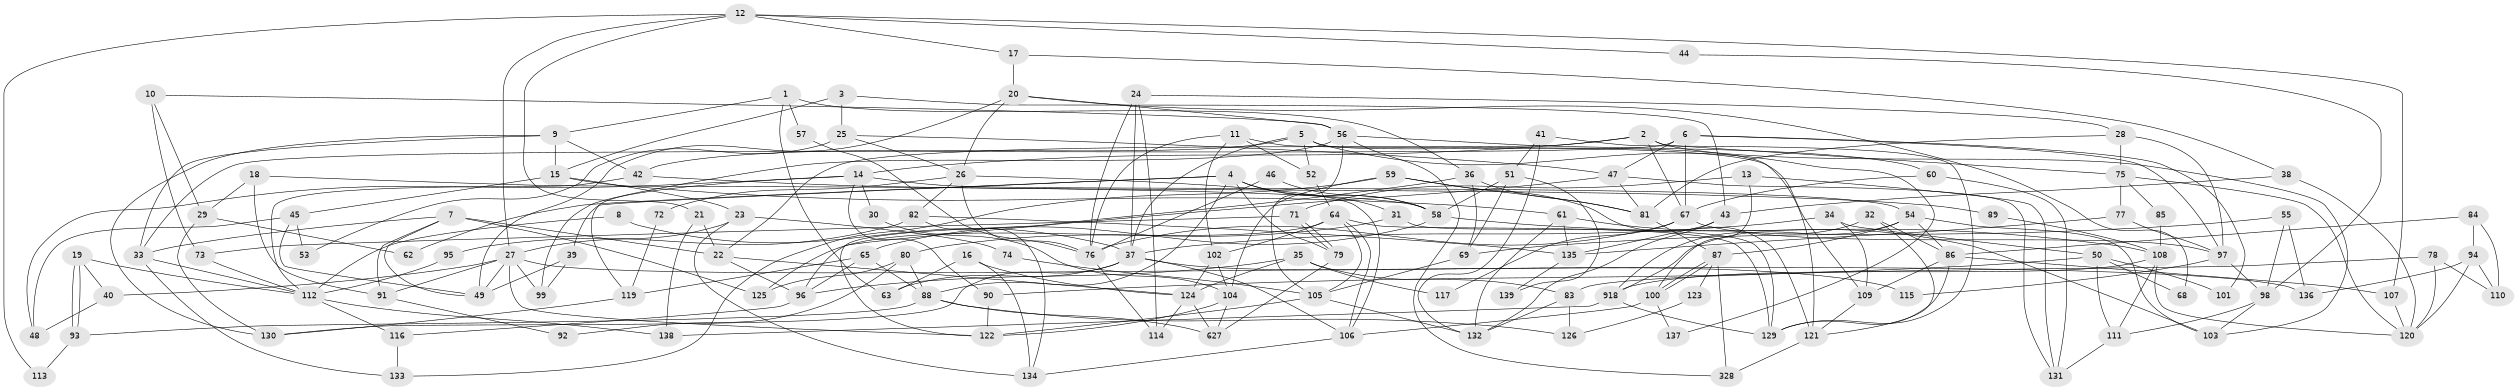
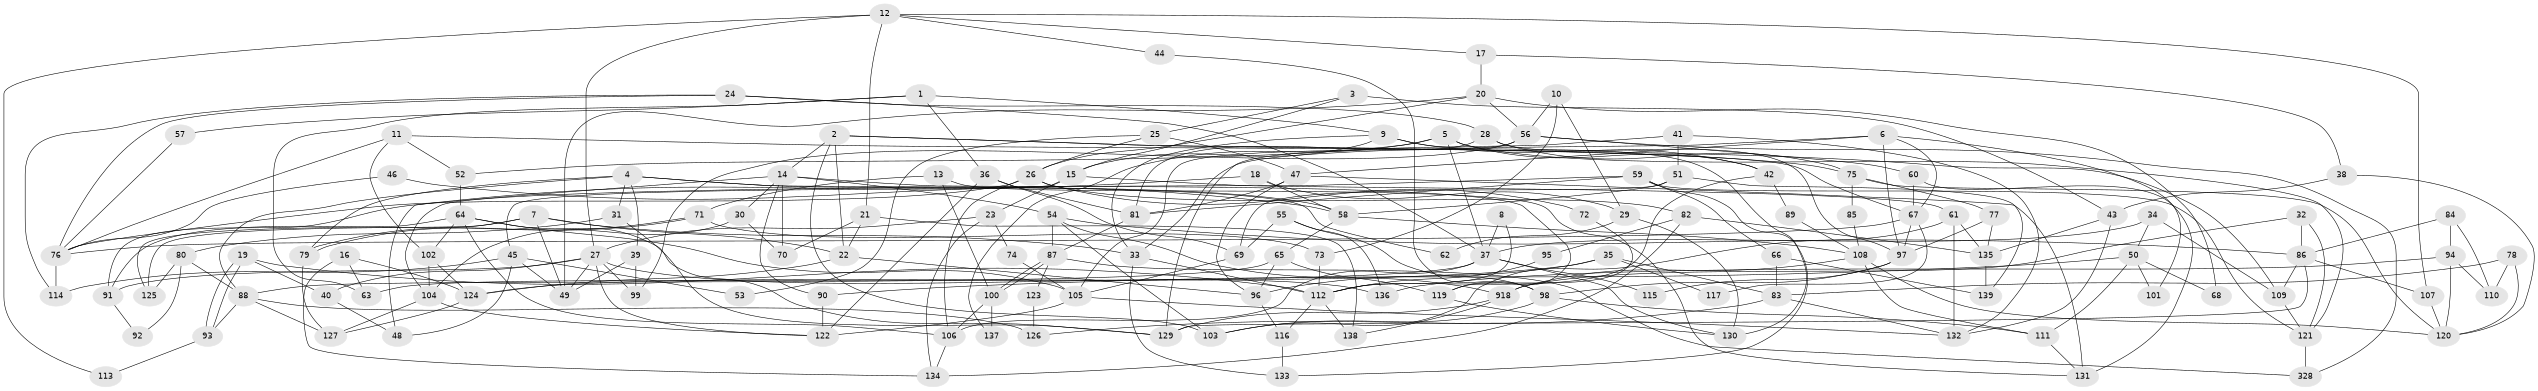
node "70": added
node "66": added
edge "124" -- "114": now "45" -- "114"
node "627": label "627" -> "127"
